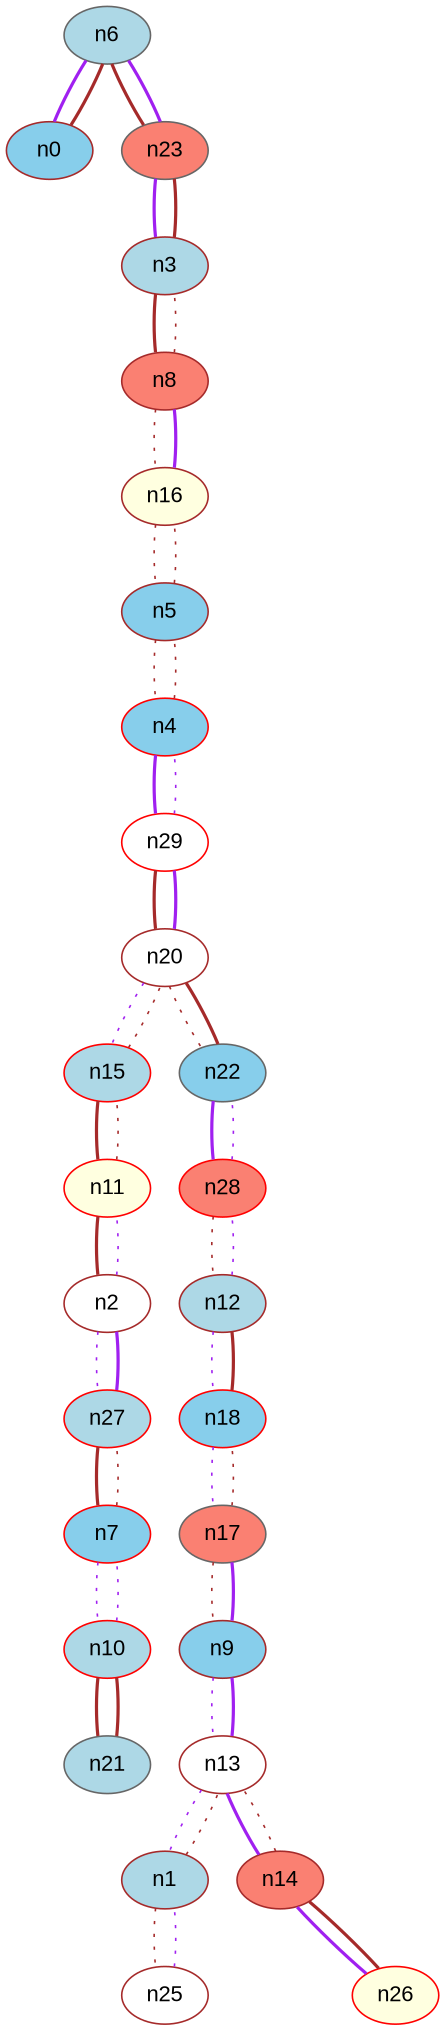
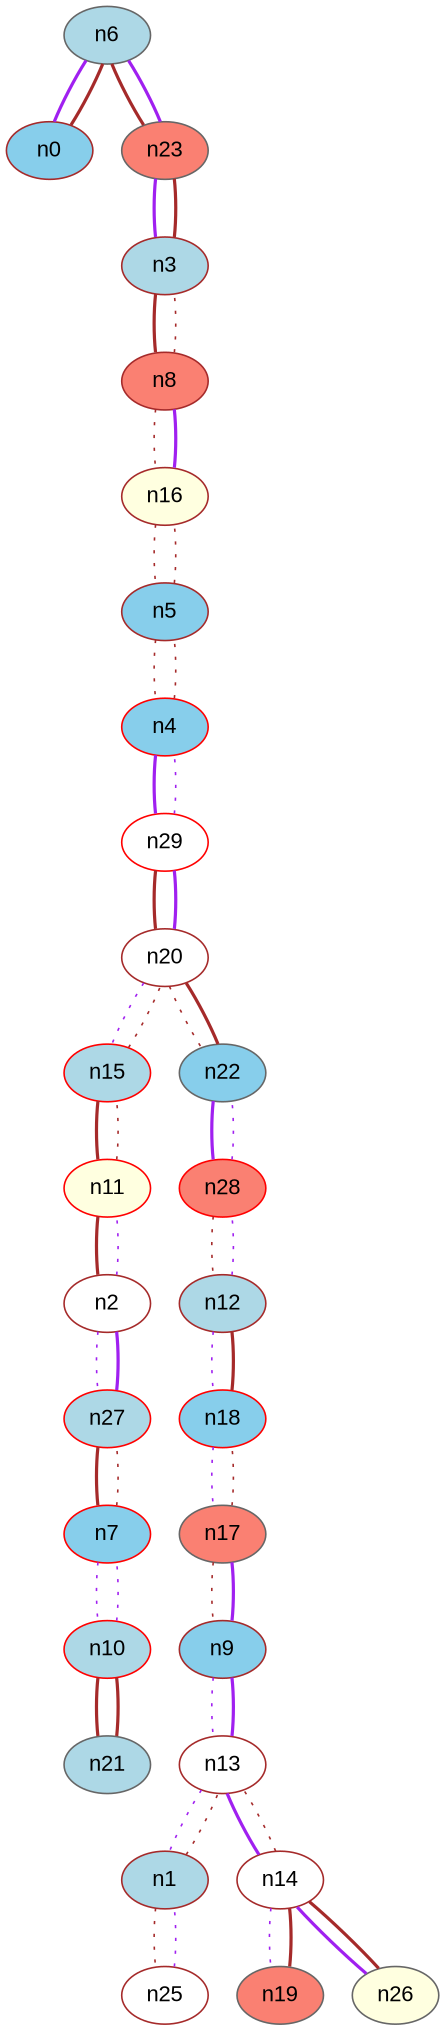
node "n14": fillcolor salmon -> white
node "n19": added
node "n26": color red -> gray40
